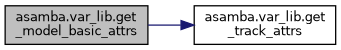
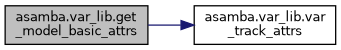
node "asamba.var_lib.get _track_attrs": label "asamba.var_lib.get _track_attrs" -> "asamba.var_lib.var _track_attrs"
